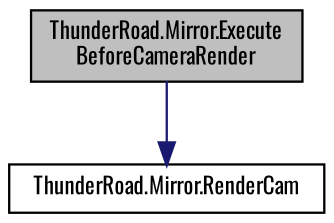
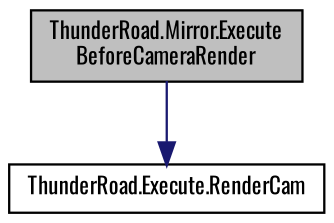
node "ThunderRoad.Mirror.RenderCam": label "ThunderRoad.Mirror.RenderCam" -> "ThunderRoad.Execute.RenderCam"
